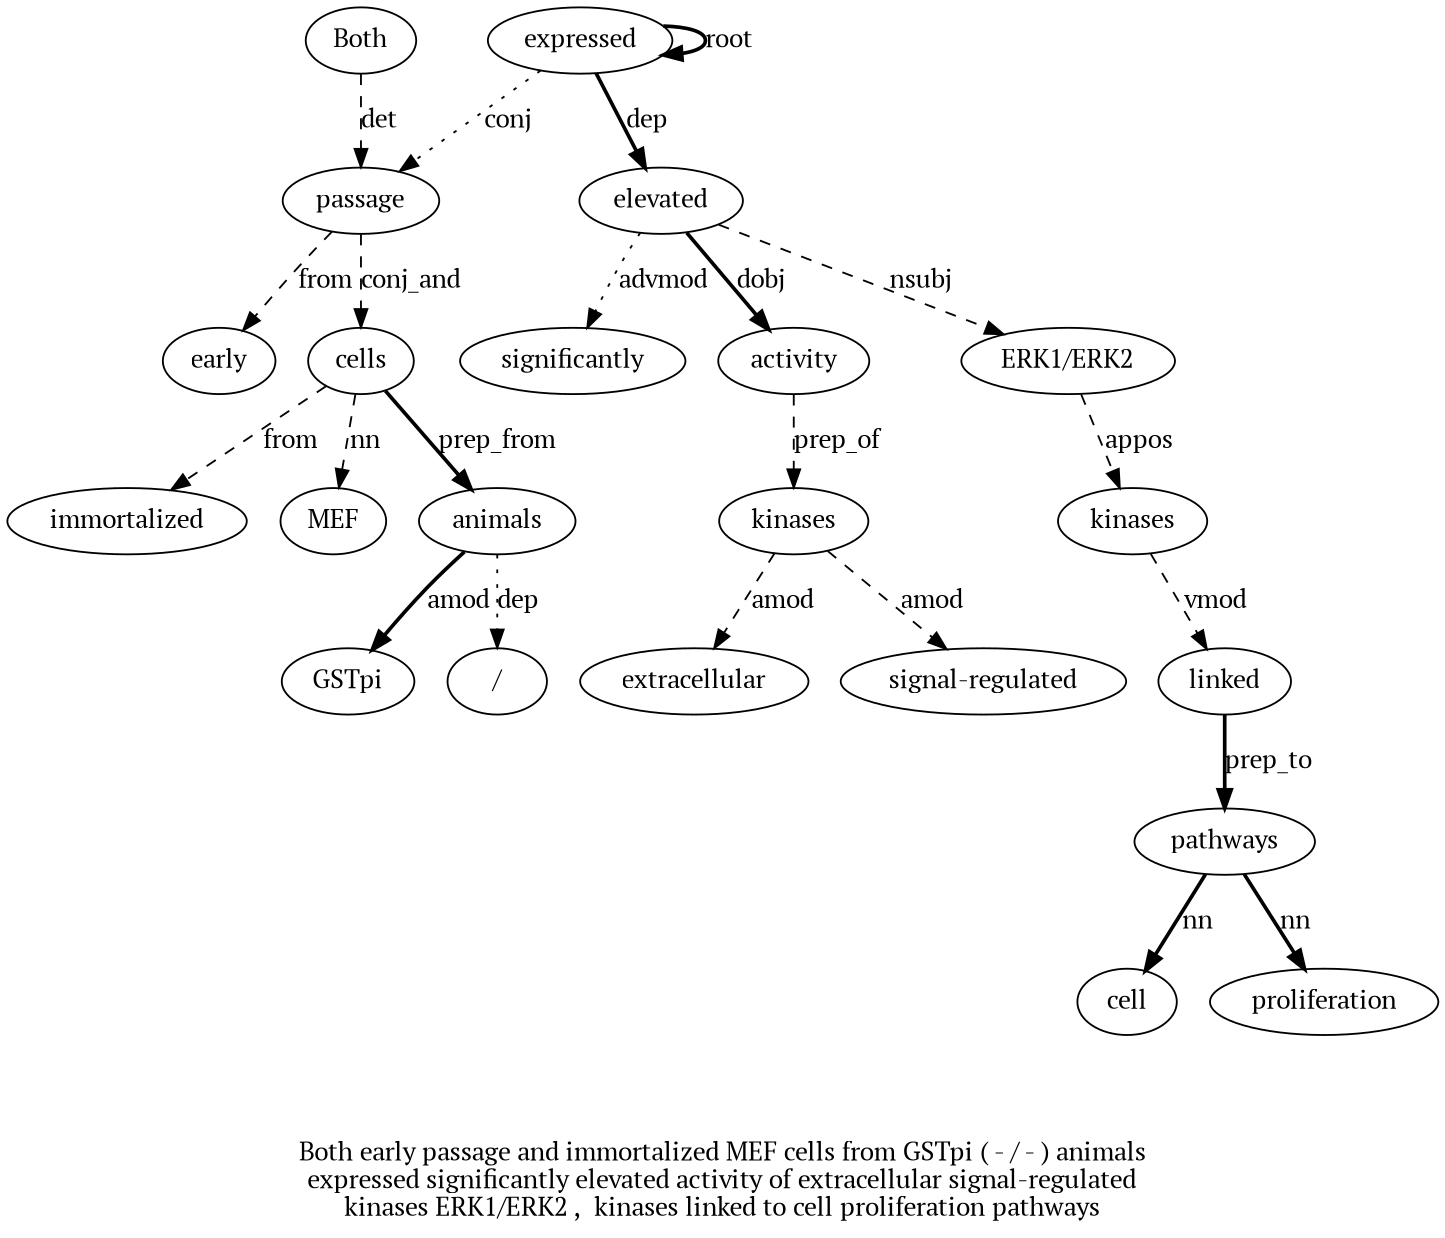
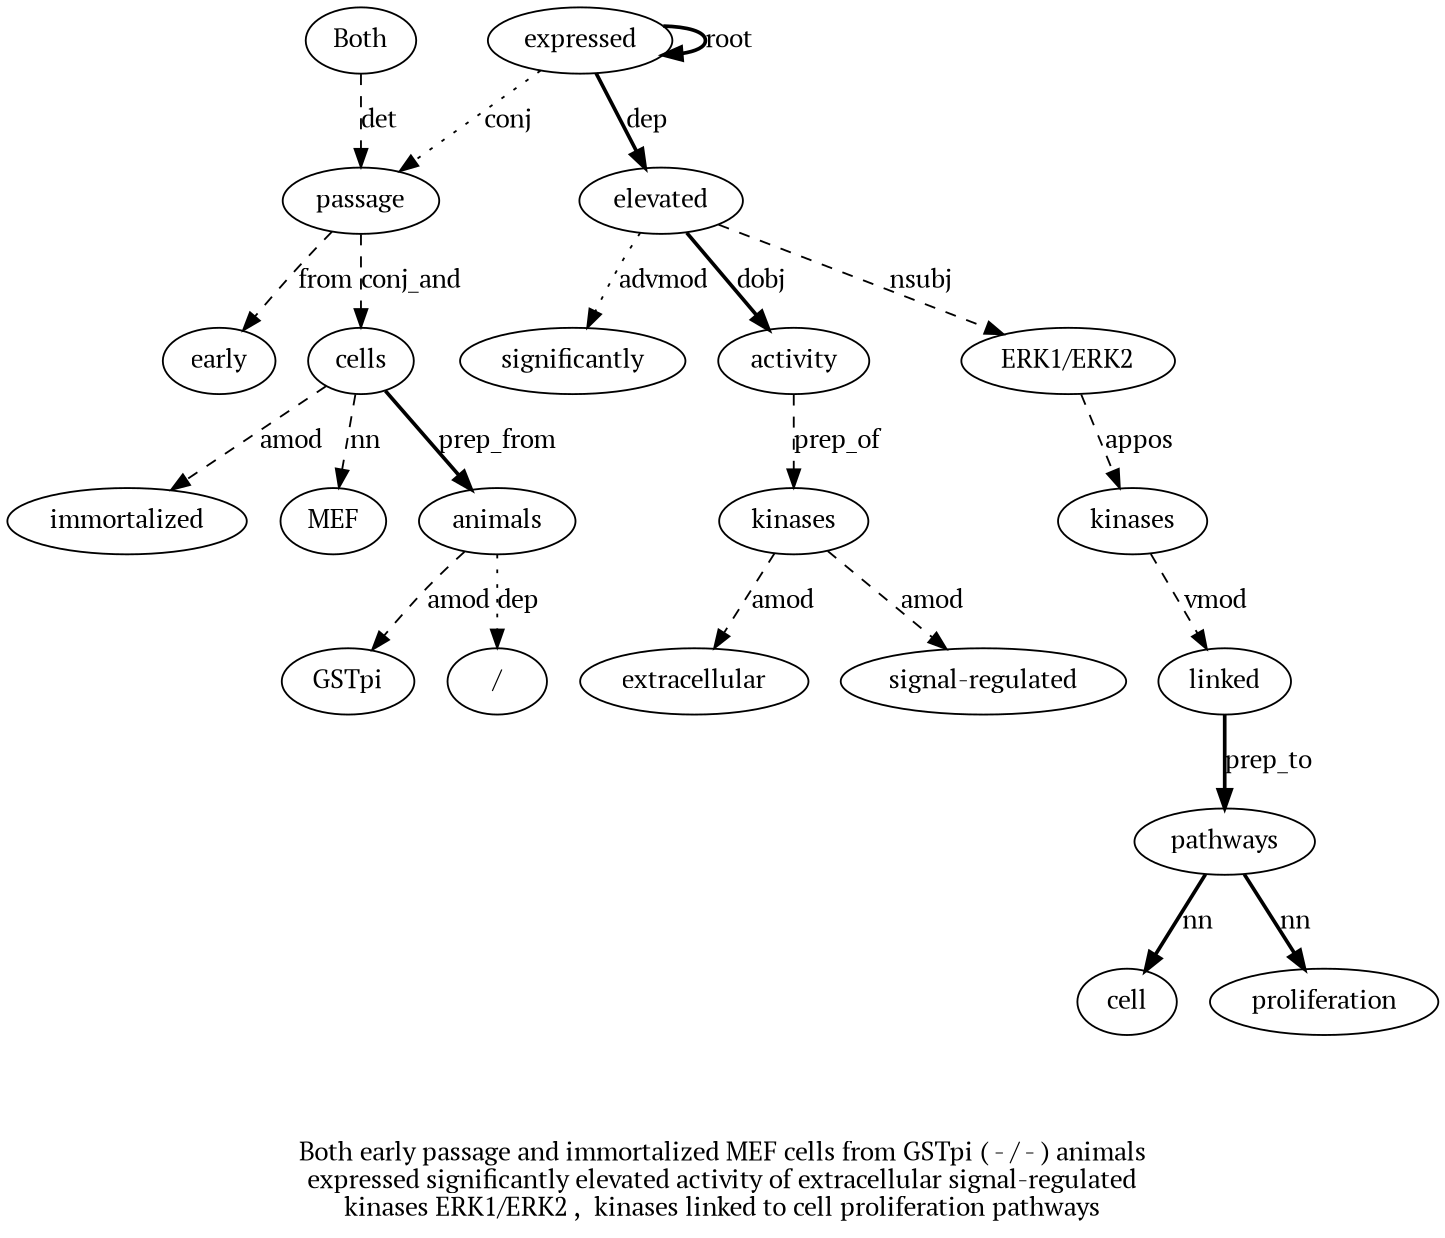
edge "cells" -> "immortalized": label "from" -> "amod"
edge "animals" -> "GSTpi": style bold -> dashed
